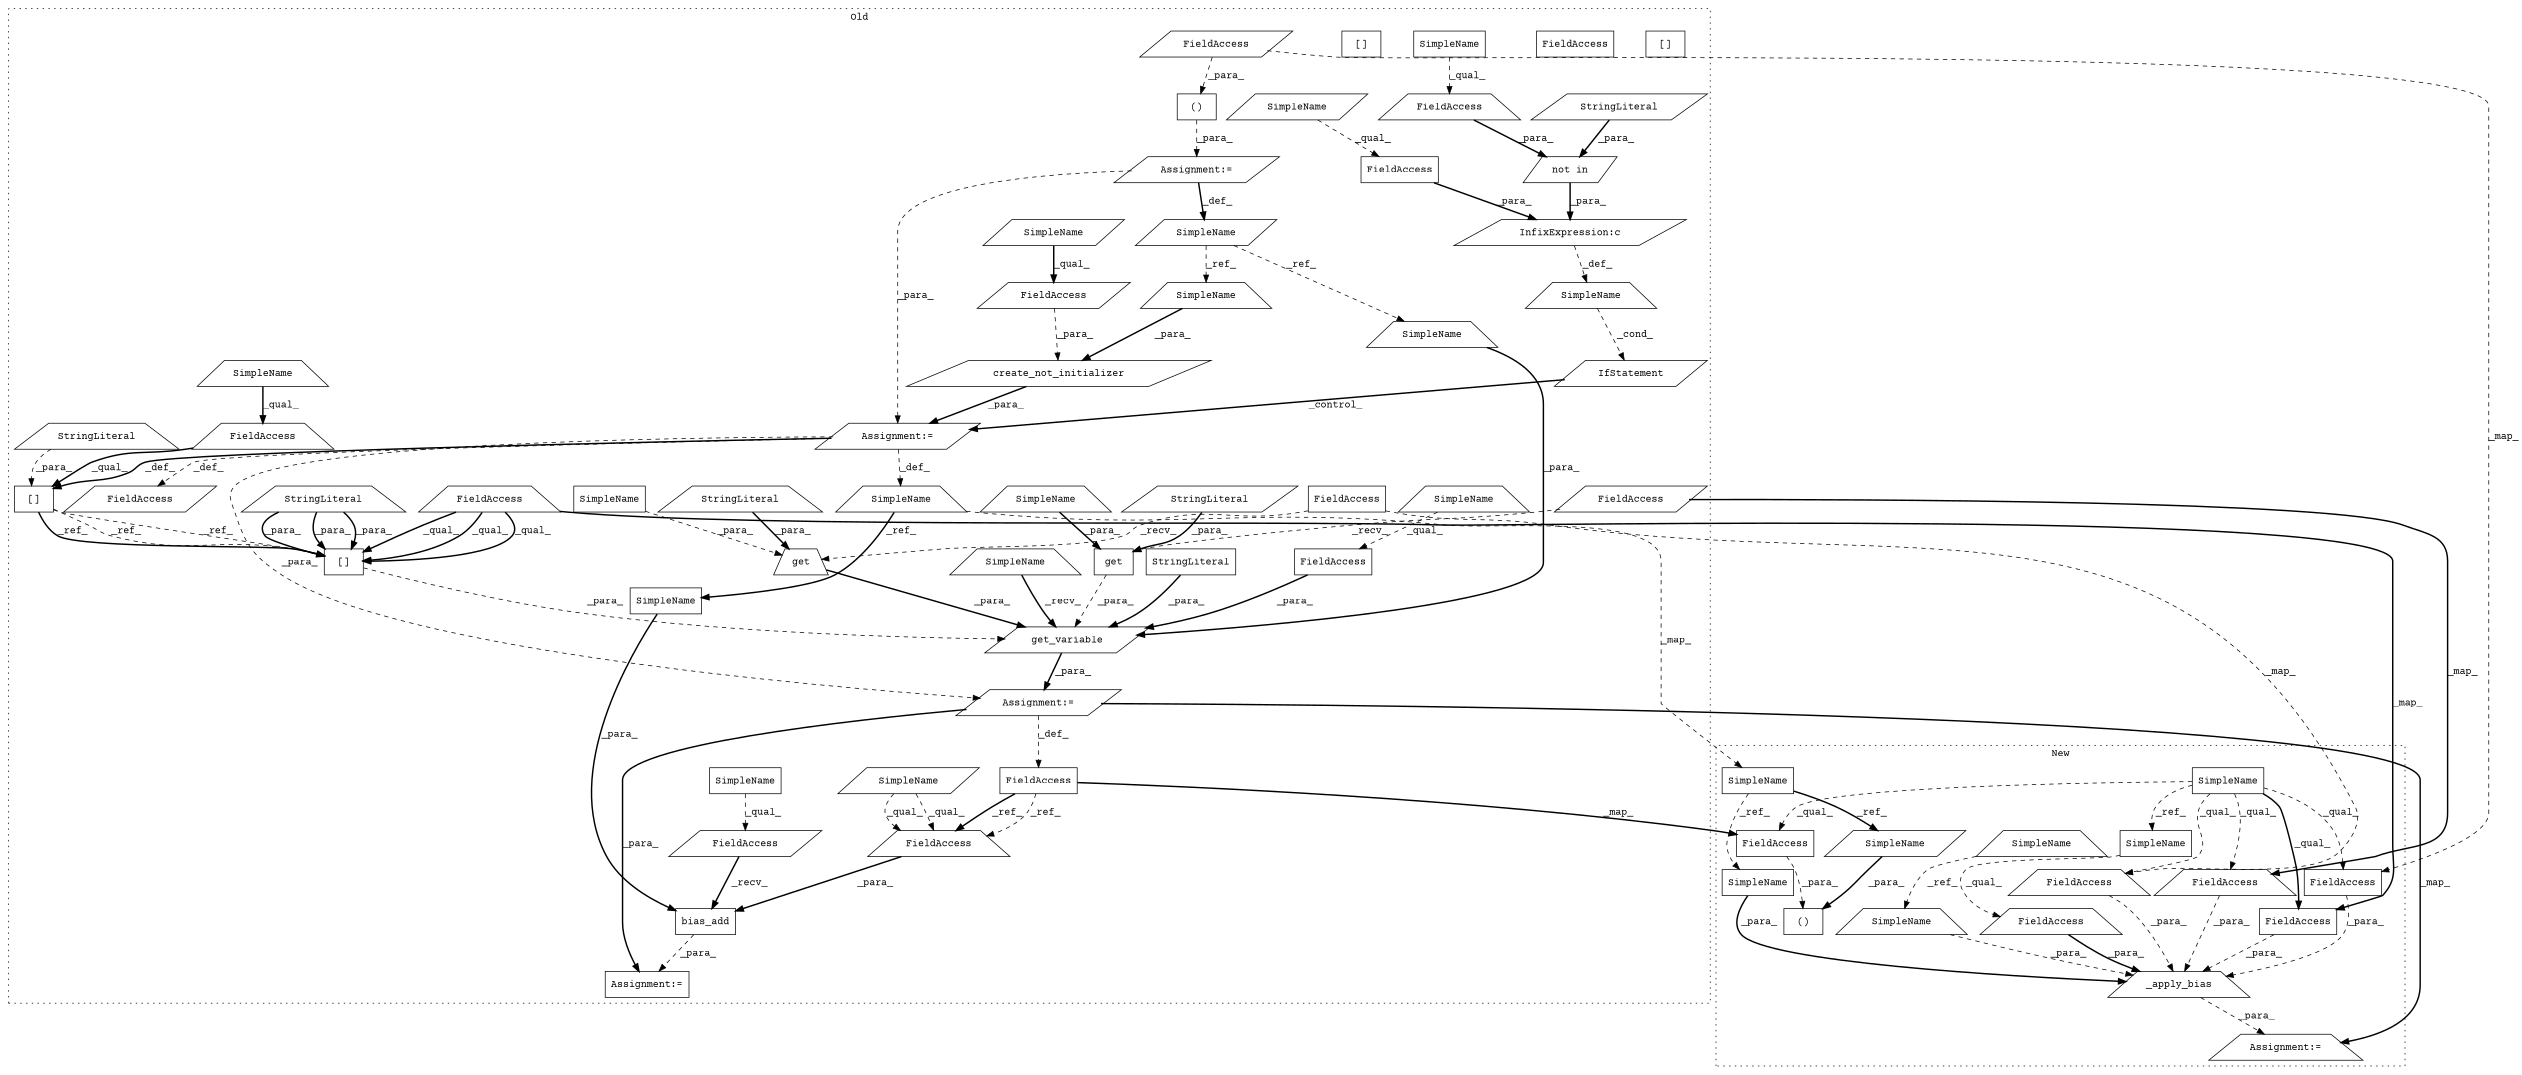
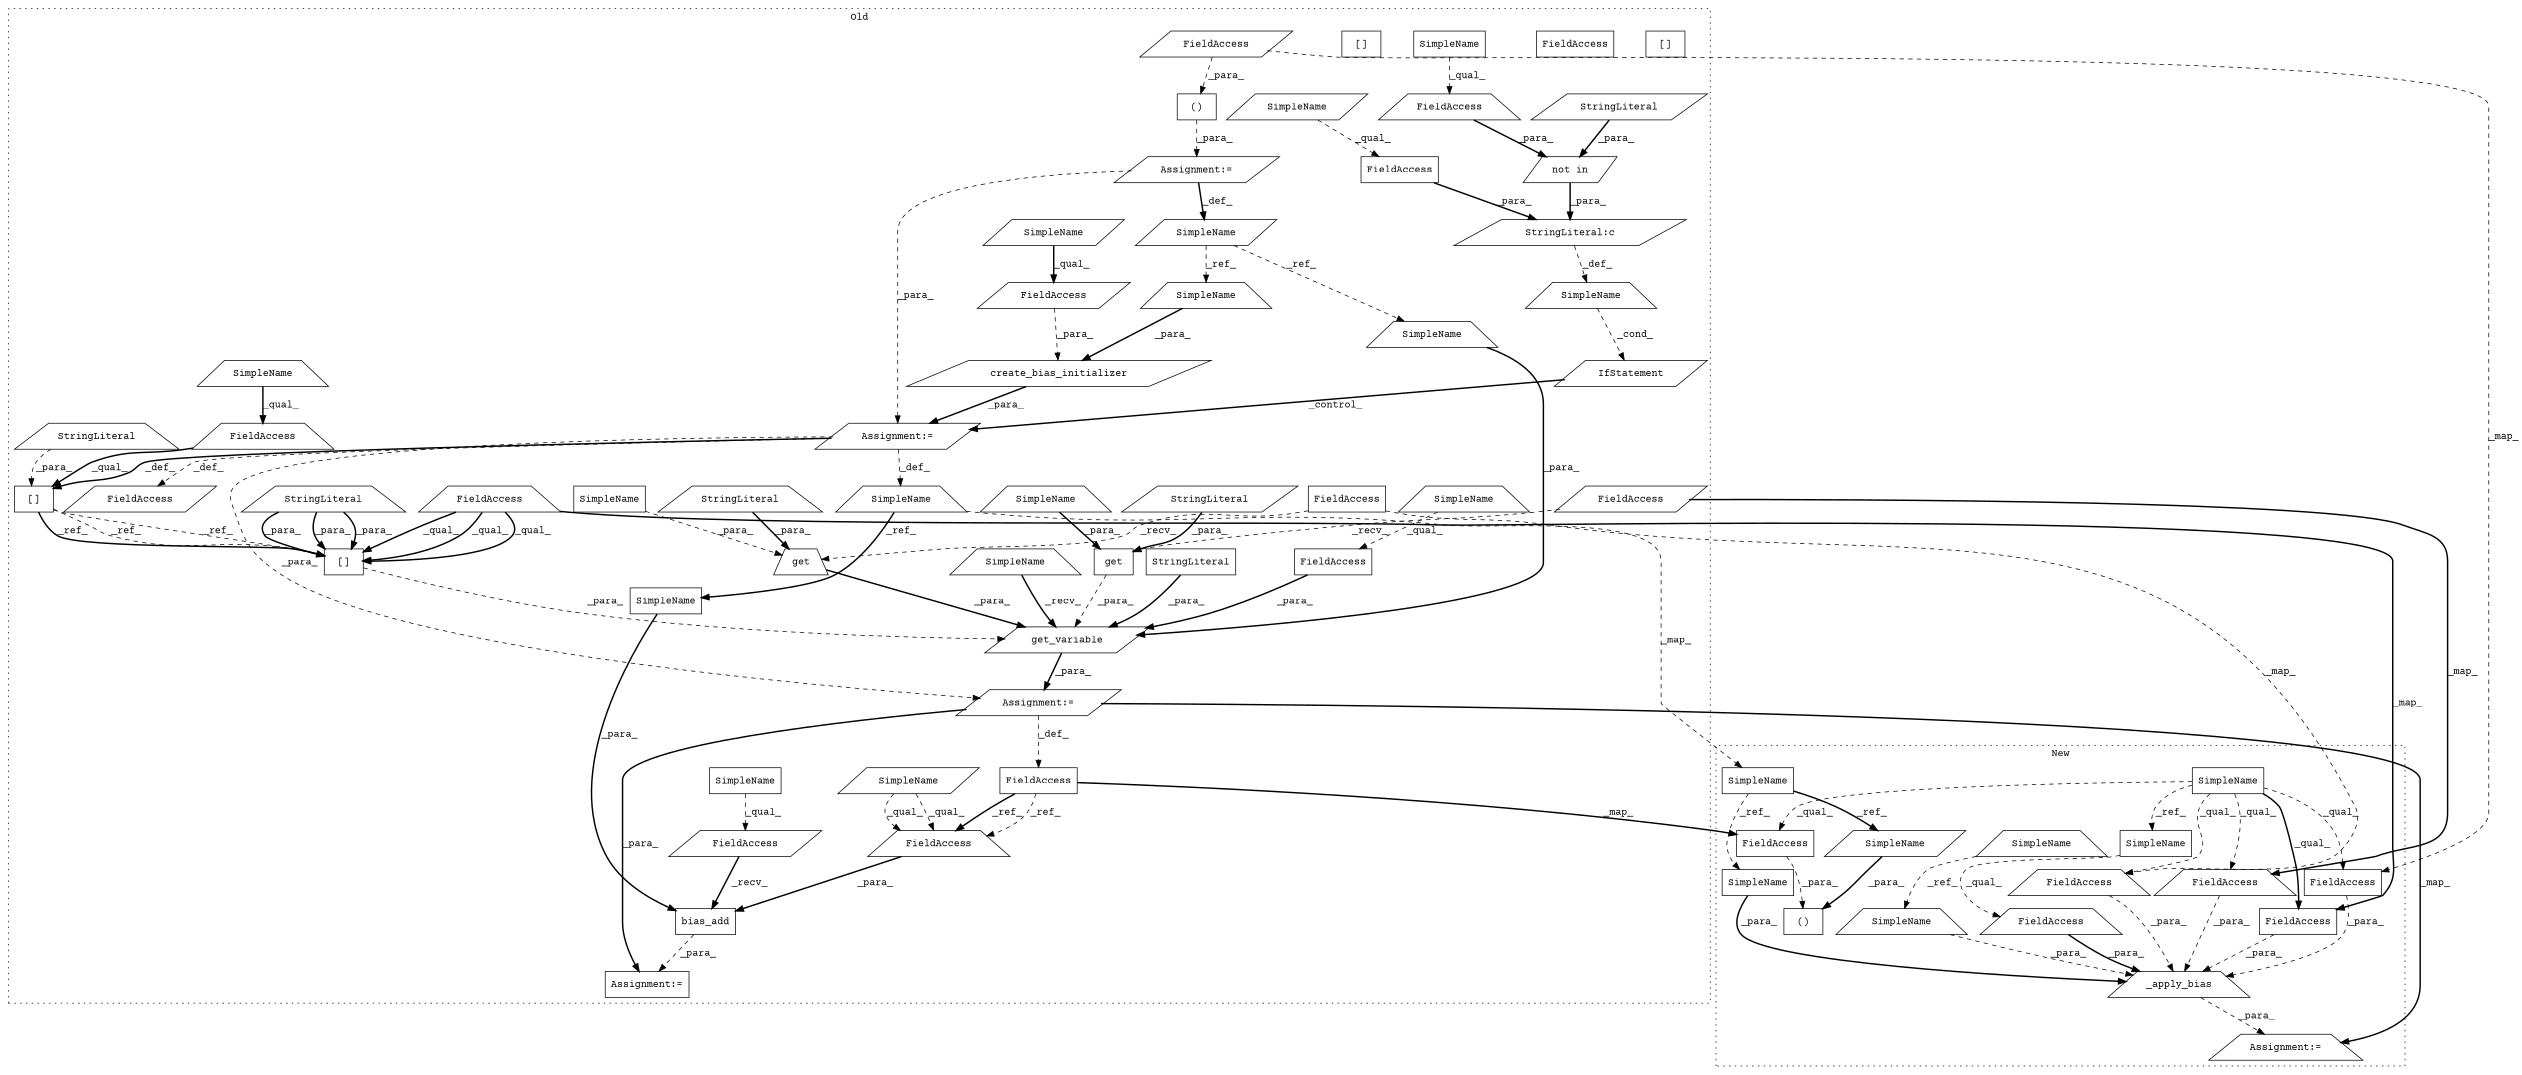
node "InfixExpression:c": label "InfixExpression:c" -> "StringLiteral:c"
node "create_not_initializer": label "create_not_initializer" -> "create_bias_initializer"
